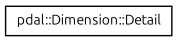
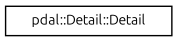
node "pdal::Dimension::Detail": label "pdal::Dimension::Detail" -> "pdal::Detail::Detail"
